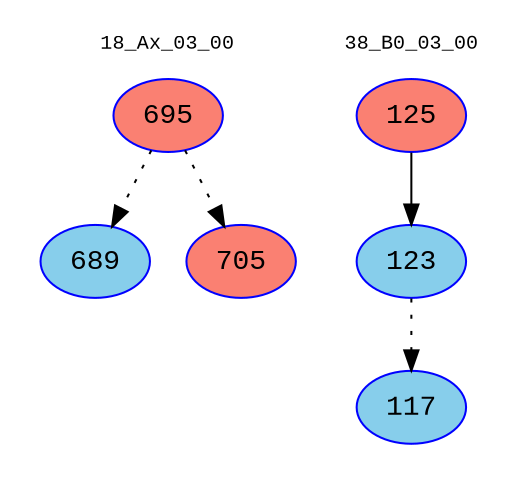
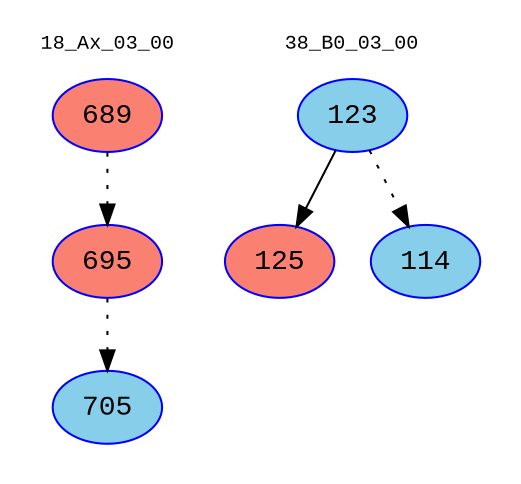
edge "695" -> "689": reversed
edge "125" -> "123": reversed
node "689": fillcolor skyblue -> salmon
node "705": fillcolor salmon -> skyblue
node "117": label "117" -> "114"
